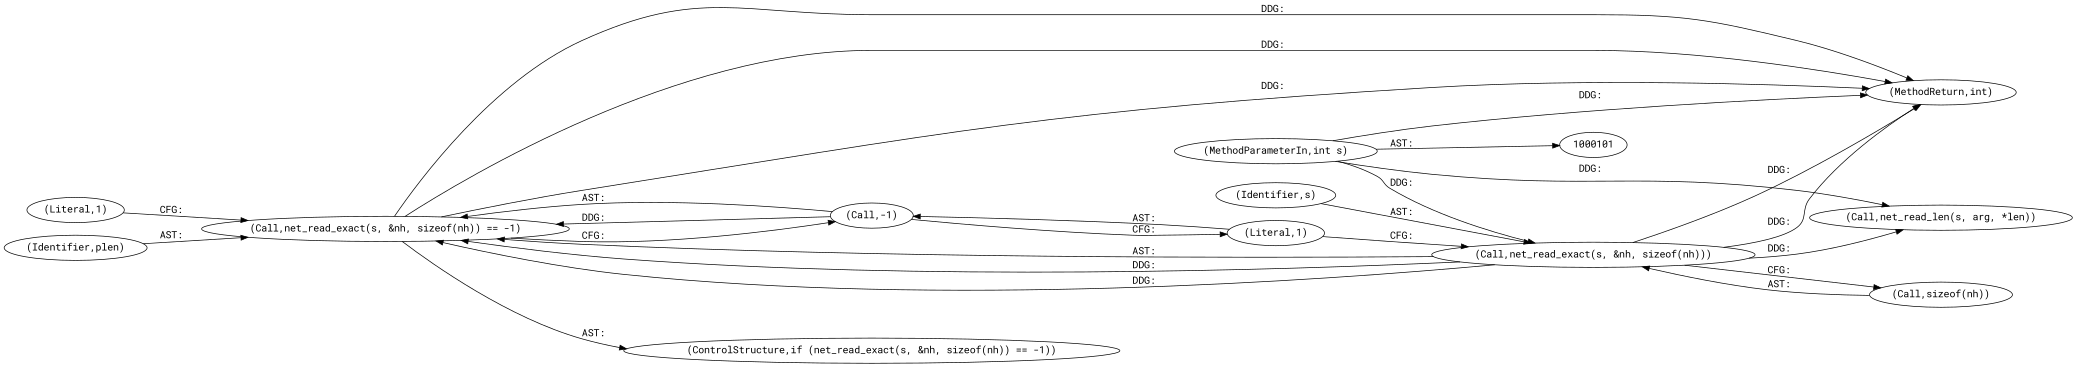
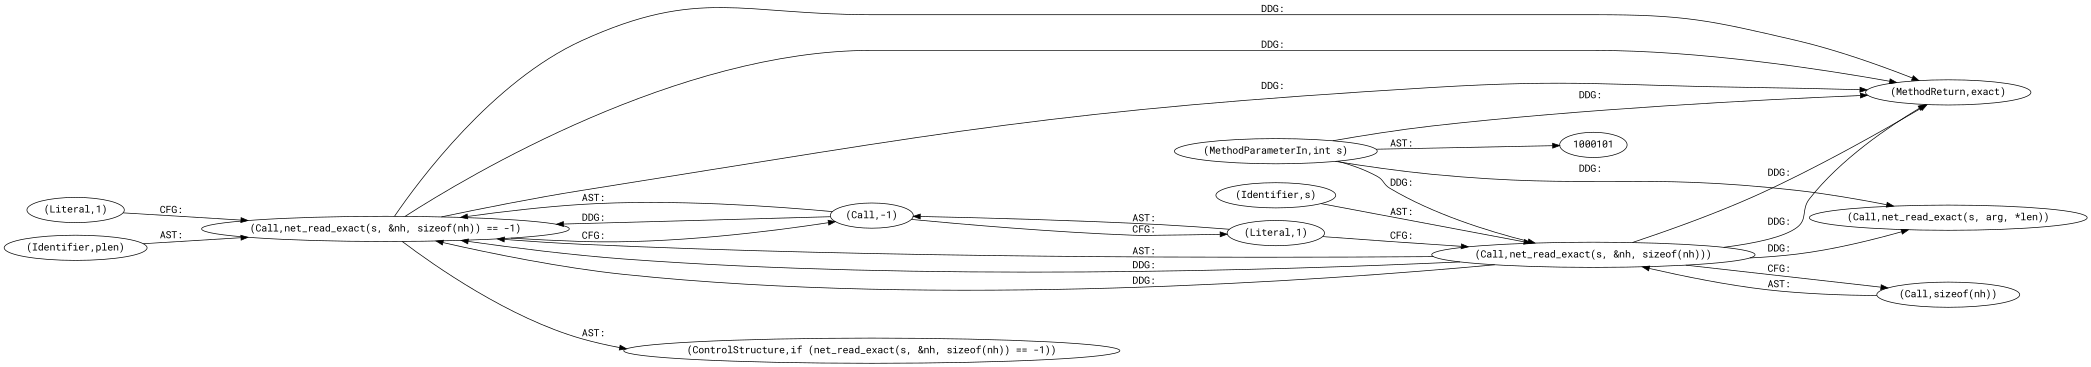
node "(MethodReturn,int)": label "(MethodReturn,int)" -> "(MethodReturn,exact)"
node "(Call,net_read_len(s, arg, *len))": label "(Call,net_read_len(s, arg, *len))" -> "(Call,net_read_exact(s, arg, *len))"
